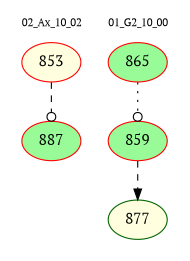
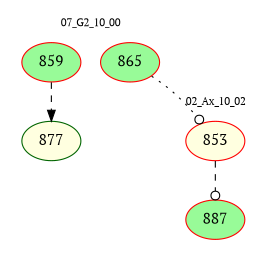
cluster "01_G2_10_00": label "01_G2_10_00" -> "07_G2_10_00"
edge "865" -> "859": now "865" -> "853"
